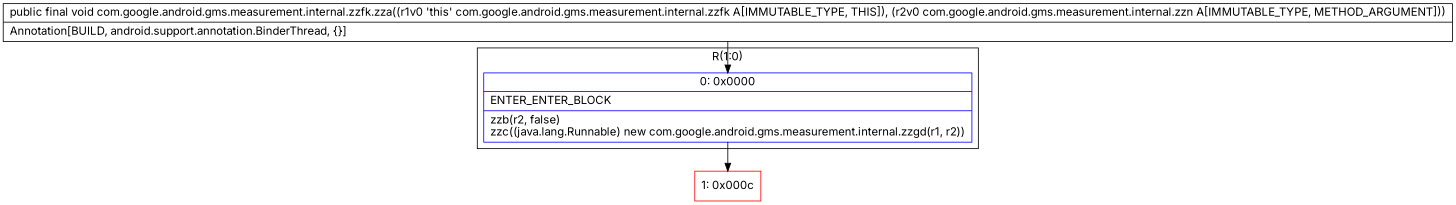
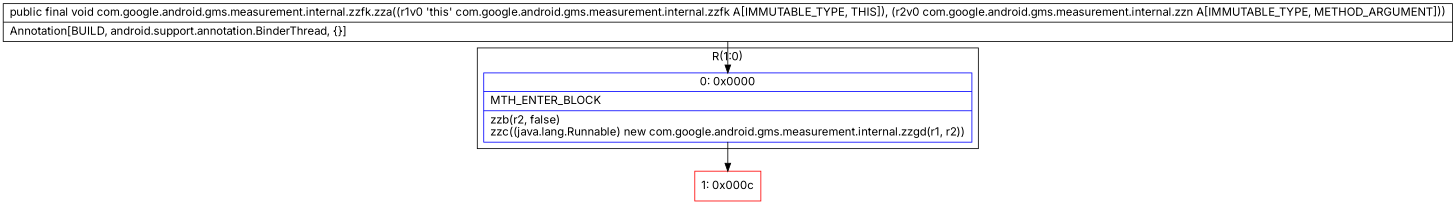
node "0: 0x0000": text "ENTER_ENTER_BLOCK" -> "MTH_ENTER_BLOCK"
